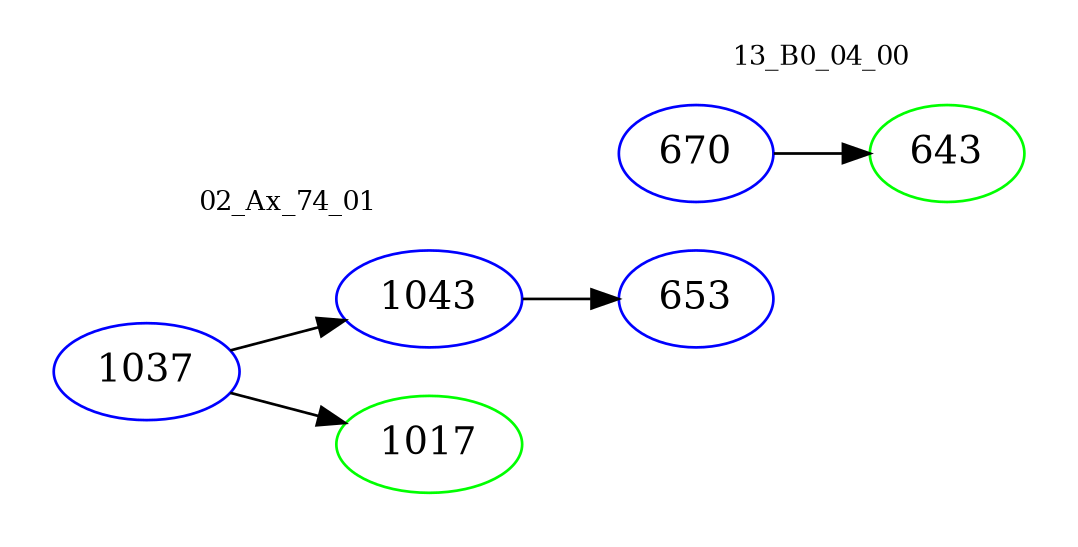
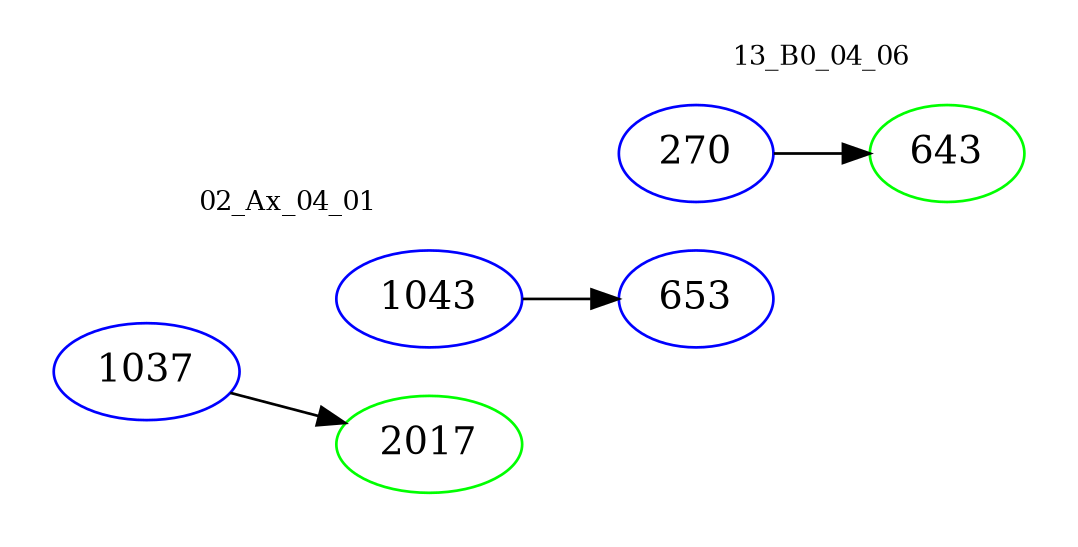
cluster "13_B0_04_00": label "13_B0_04_00" -> "13_B0_04_06"
node "670": label "670" -> "270"
cluster "02_Ax_74_01": label "02_Ax_74_01" -> "02_Ax_04_01"
edge "1037" -> "1043": removed
node "1017": label "1017" -> "2017"
